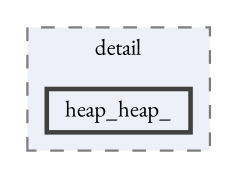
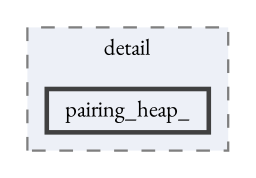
node "heap_heap_": label "heap_heap_" -> "pairing_heap_"
